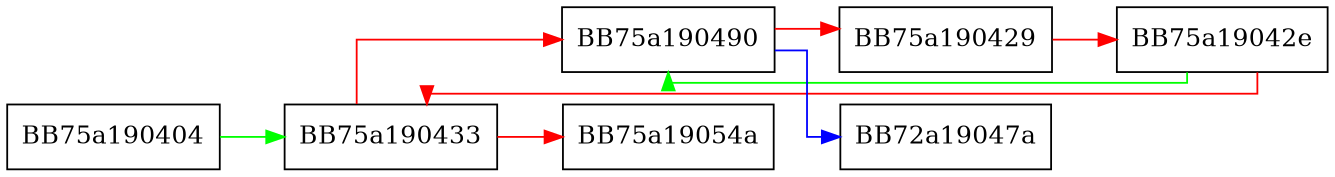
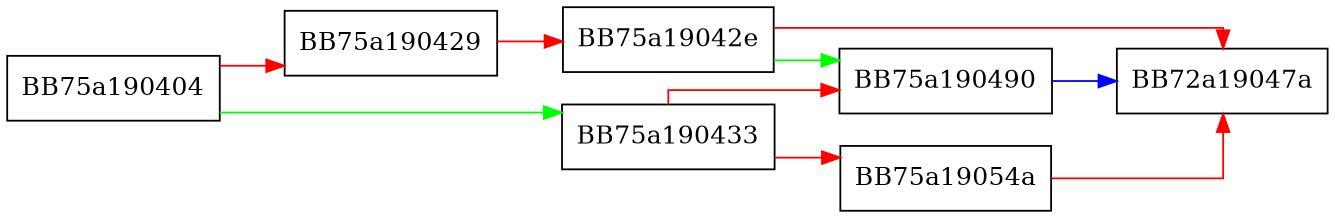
edge "BB75a190490" -> "BB75a190429": now "BB75a190404" -> "BB75a190429"
edge "BB75a19042e" -> "BB75a190433": now "BB75a19042e" -> "BB72a19047a"
edge "BB75a19054a" -> "BB72a19047a": added
